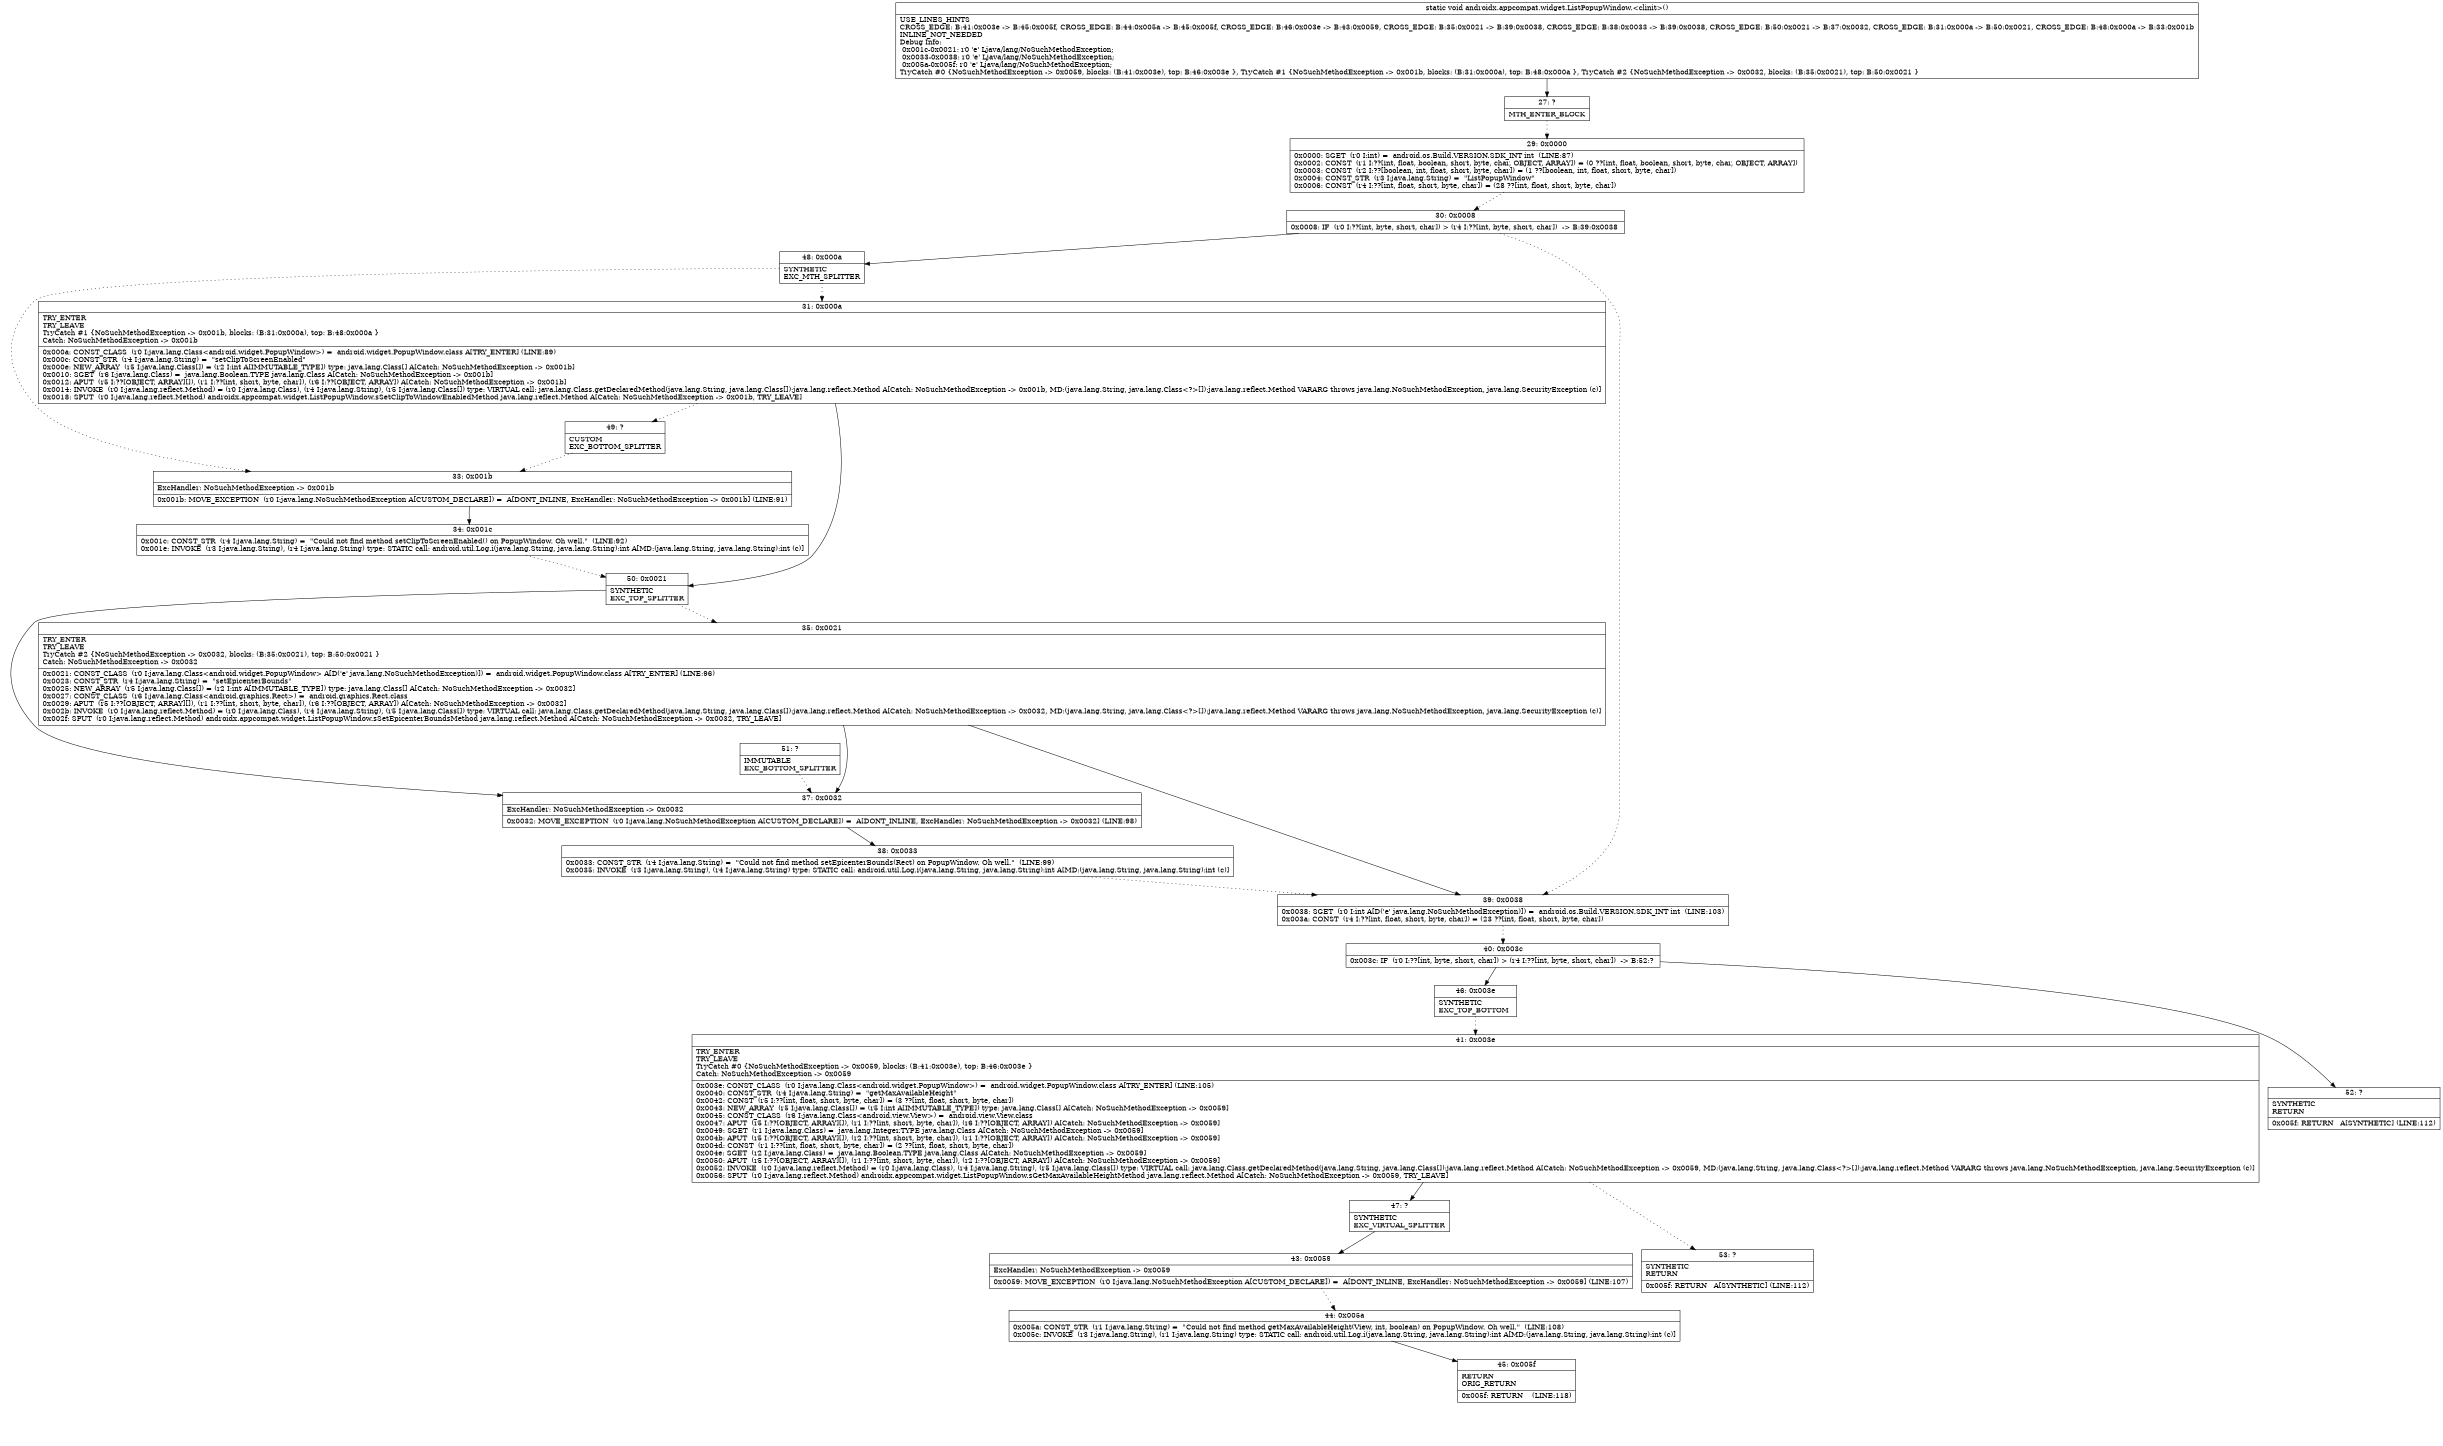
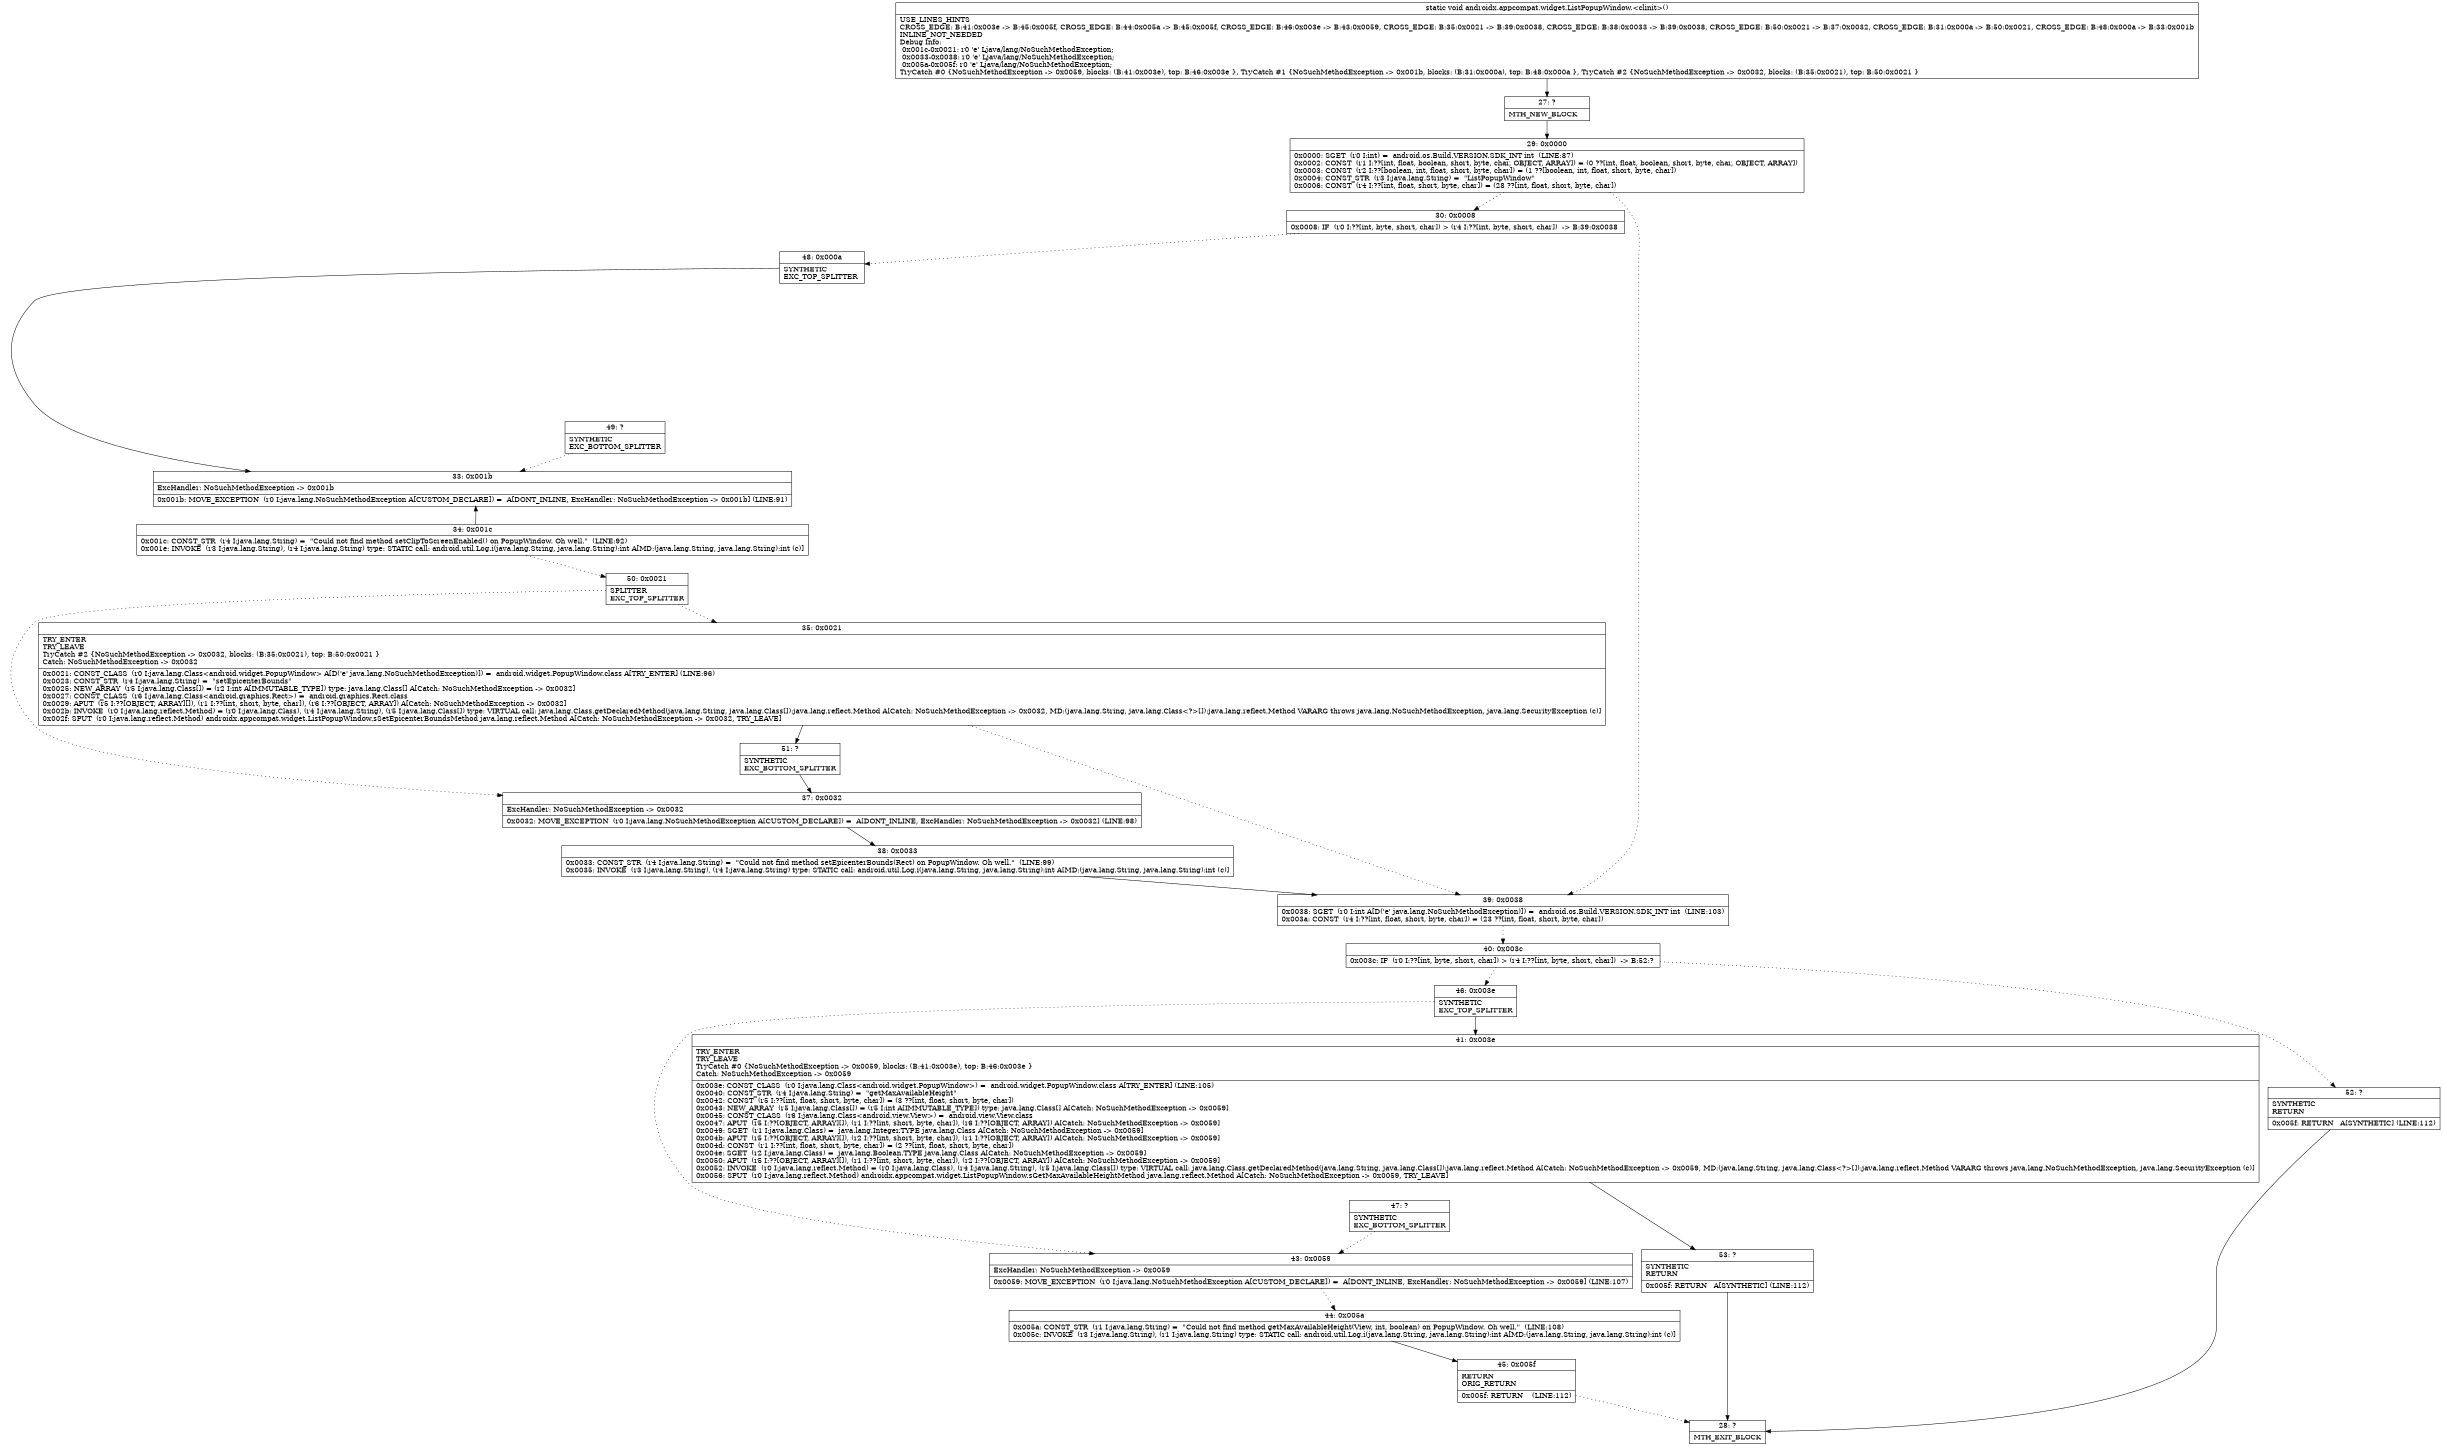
node "27: ?": text "MTH_ENTER_BLOCK" -> "MTH_NEW_BLOCK"
edge "27: ?" -> "29: 0x0000": style dotted -> solid
edge "30: 0x0008" -> "48: 0x000a": style solid -> dotted
node "48: 0x000a": text "EXC_MTH_SPLITTER" -> "EXC_TOP_SPLITTER"
edge "48: 0x000a" -> "33: 0x001b": style dotted -> solid
node "31: 0x000a": removed
node "49: ?": text "CUSTOM" -> "SYNTHETIC"
edge "33: 0x001b" -> "34: 0x001c": reversed
edge "30: 0x0008" -> "39: 0x0038": now "29: 0x0000" -> "39: 0x0038"
node "50: 0x0021": text "SYNTHETIC" -> "SPLITTER"
edge "50: 0x0021" -> "37: 0x0032": style solid -> dotted
edge "35: 0x0021" -> "37: 0x0032": now "35: 0x0021" -> "51: ?"
node "51: ?": text "IMMUTABLE" -> "SYNTHETIC"
edge "51: ?" -> "37: 0x0032": style dotted -> solid
edge "35: 0x0021" -> "39: 0x0038": style solid -> dotted
edge "38: 0x0033" -> "39: 0x0038": style dotted -> solid
edge "40: 0x003c" -> "46: 0x003e": style solid -> dotted
edge "40: 0x003c" -> "52: ?": style solid -> dotted
node "46: 0x003e": text "EXC_TOP_BOTTOM" -> "EXC_TOP_SPLITTER"
edge "46: 0x003e" -> "43: 0x0059": added
edge "46: 0x003e" -> "41: 0x003e": style dotted -> solid
edge "41: 0x003e" -> "47: ?": removed
edge "41: 0x003e" -> "53: ?": style dotted -> solid
node "47: ?": text "EXC_VIRTUAL_SPLITTER" -> "EXC_BOTTOM_SPLITTER"
edge "47: ?" -> "43: 0x0059": style solid -> dotted
node "45: 0x005f": text "0x005f: RETURN    (LINE:118)" -> "0x005f: RETURN    (LINE:112)"
node "28: ?": added
